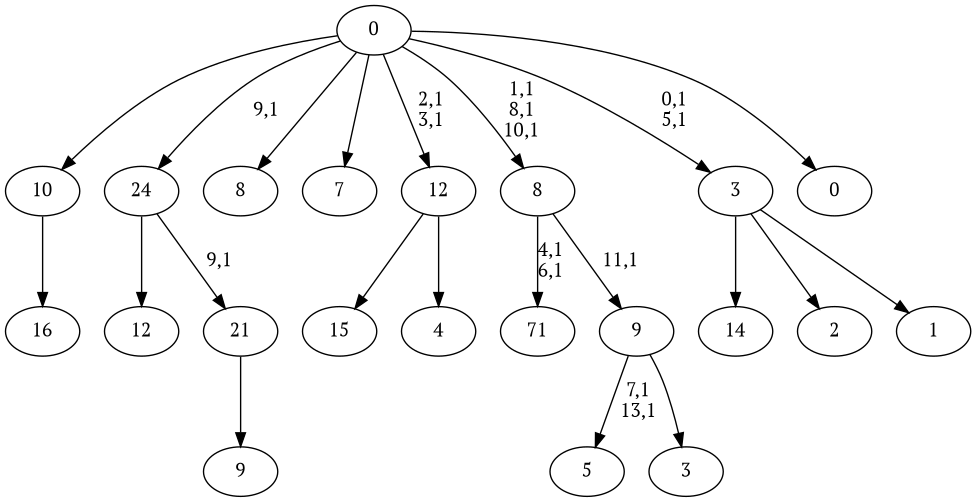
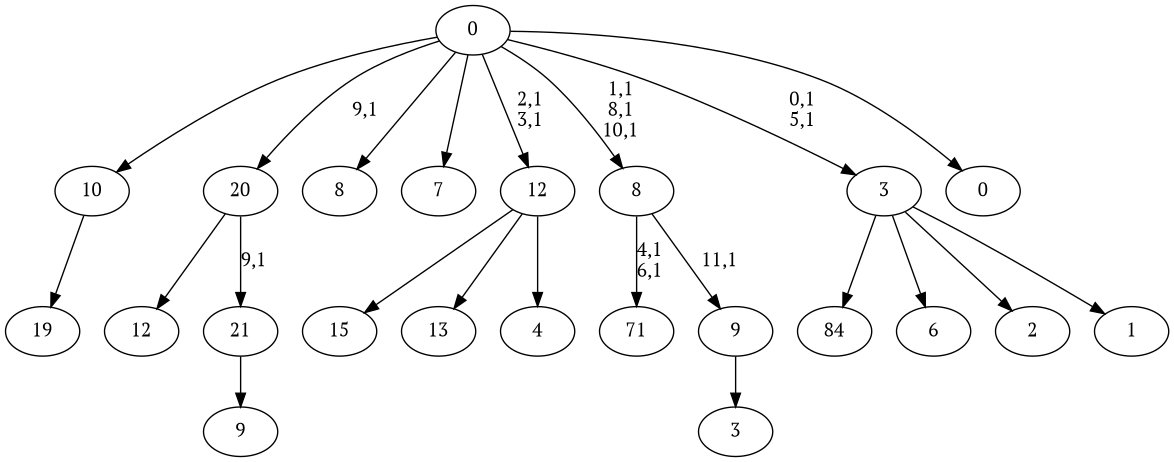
node "24": label "24" -> "20"
node "16": label "16" -> "19"
node "13": added
node "14": label "14" -> "84"
node "6": added
node "5": removed
